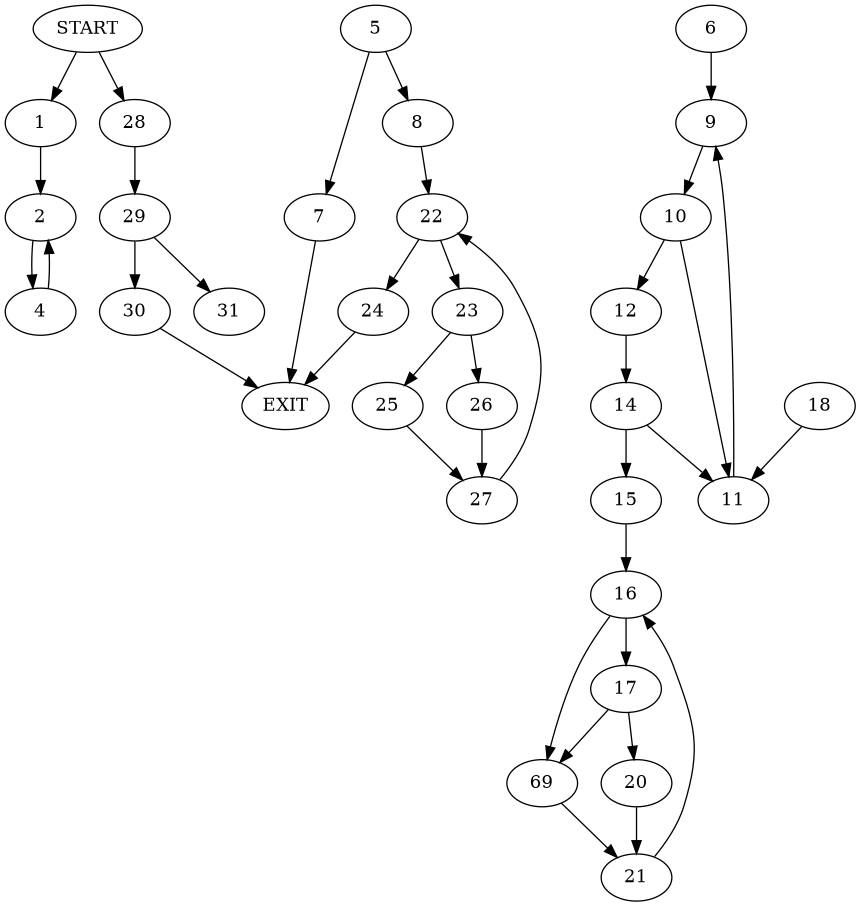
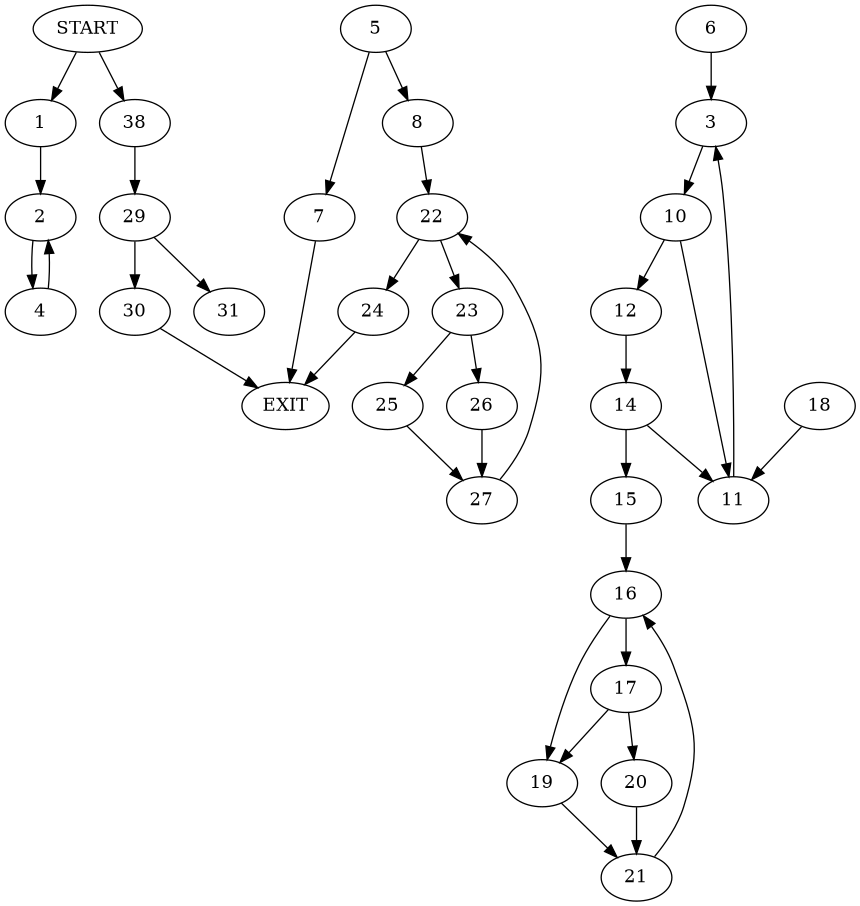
node "28": label "28" -> "38"
node "9": label "9" -> "3"
node "69": label "69" -> "19"
